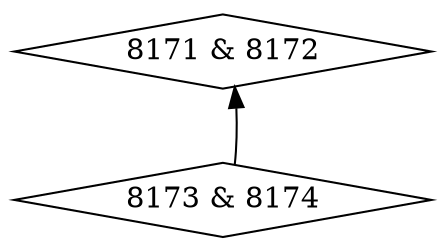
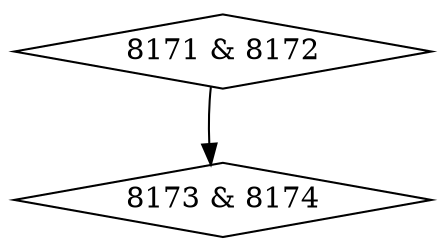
edge "8173 & 8174" -> "8171 & 8172": reversed
